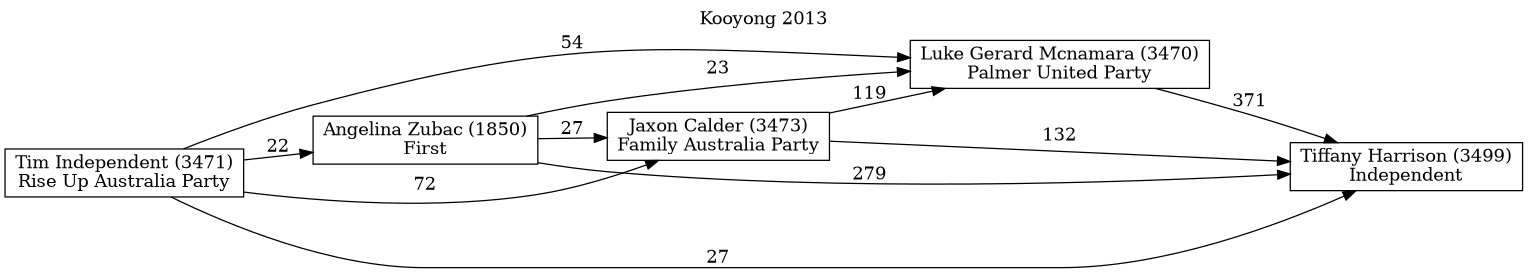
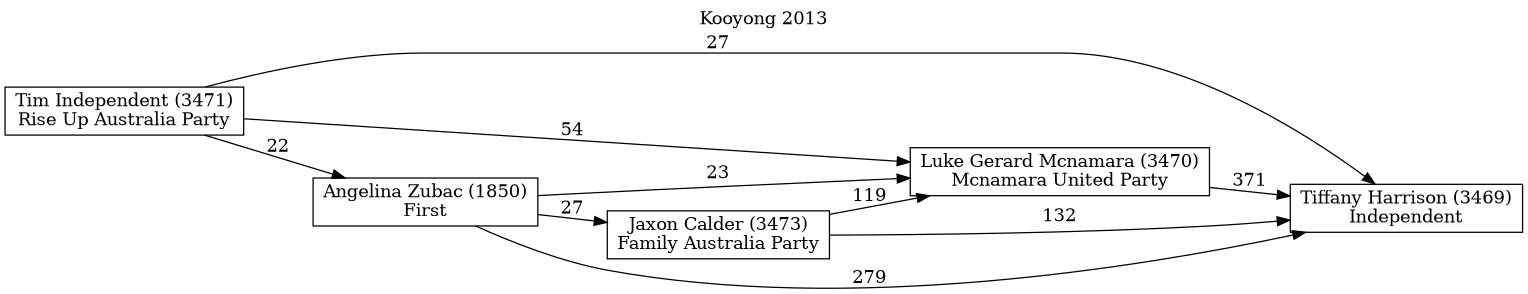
node "Luke Gerard Mcnamara (3470) Palmer United Party": label "Luke Gerard Mcnamara (3470) Palmer United Party" -> "Luke Gerard Mcnamara (3470) Mcnamara United Party"
node "Tiffany Harrison (3499) Independent": label "Tiffany Harrison (3499) Independent" -> "Tiffany Harrison (3469) Independent"
edge "Tim Independent (3471) Rise Up Australia Party" -> "Jaxon Calder (3473) Family Australia Party": removed, label "72"
